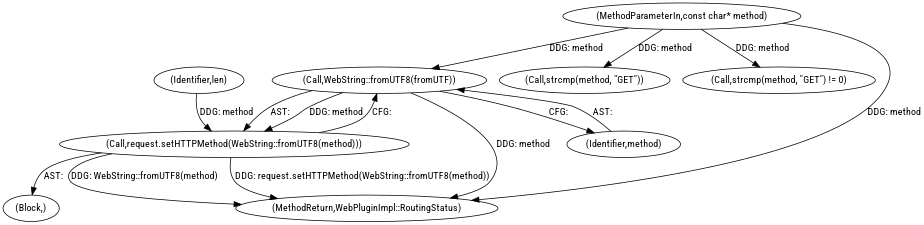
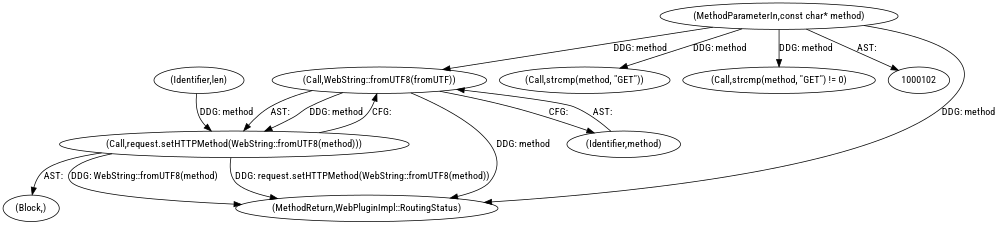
node "1000102": added
